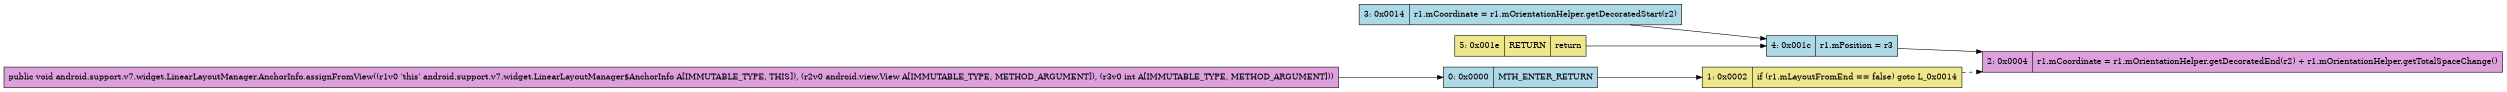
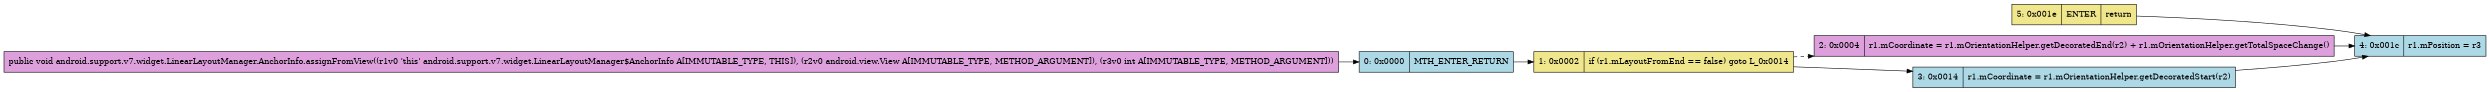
node "5: 0x001e": text "RETURN" -> "ENTER"
edge "4: 0x001c" -> "2: 0x0004": reversed
edge "1: 0x0002" -> "3: 0x0014": added
